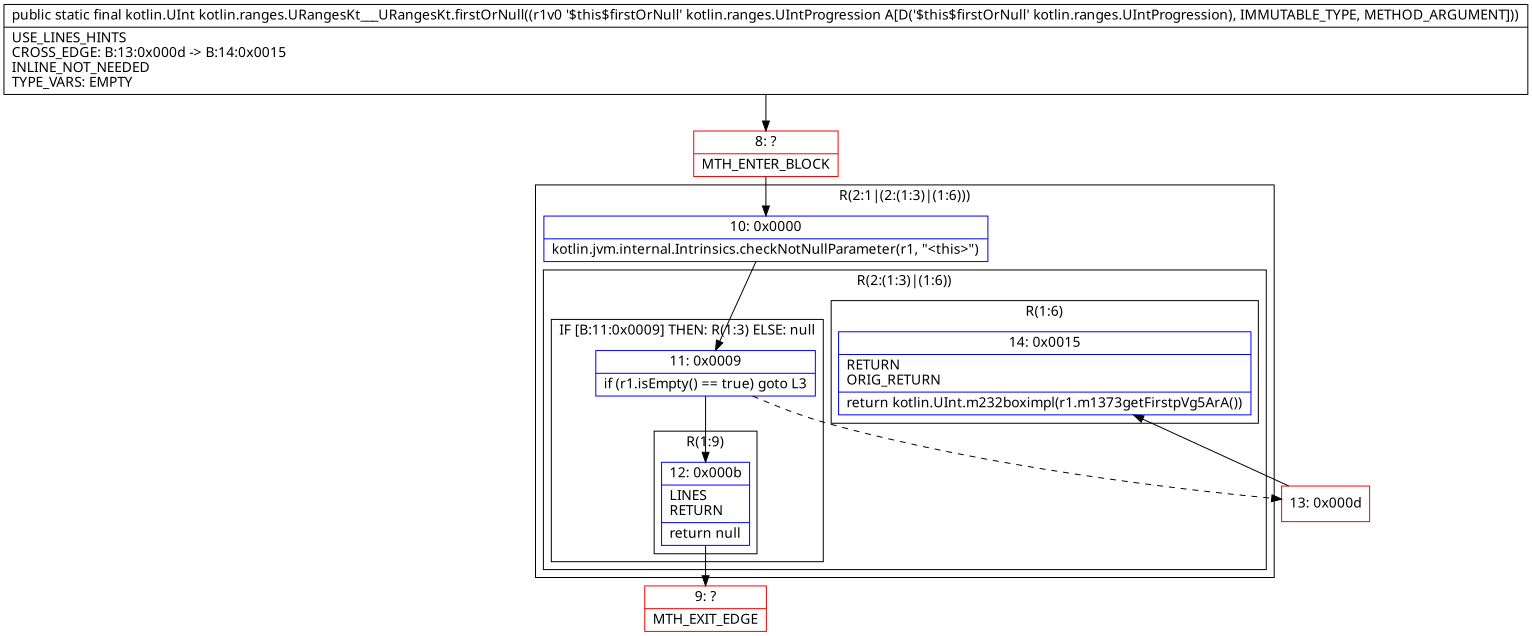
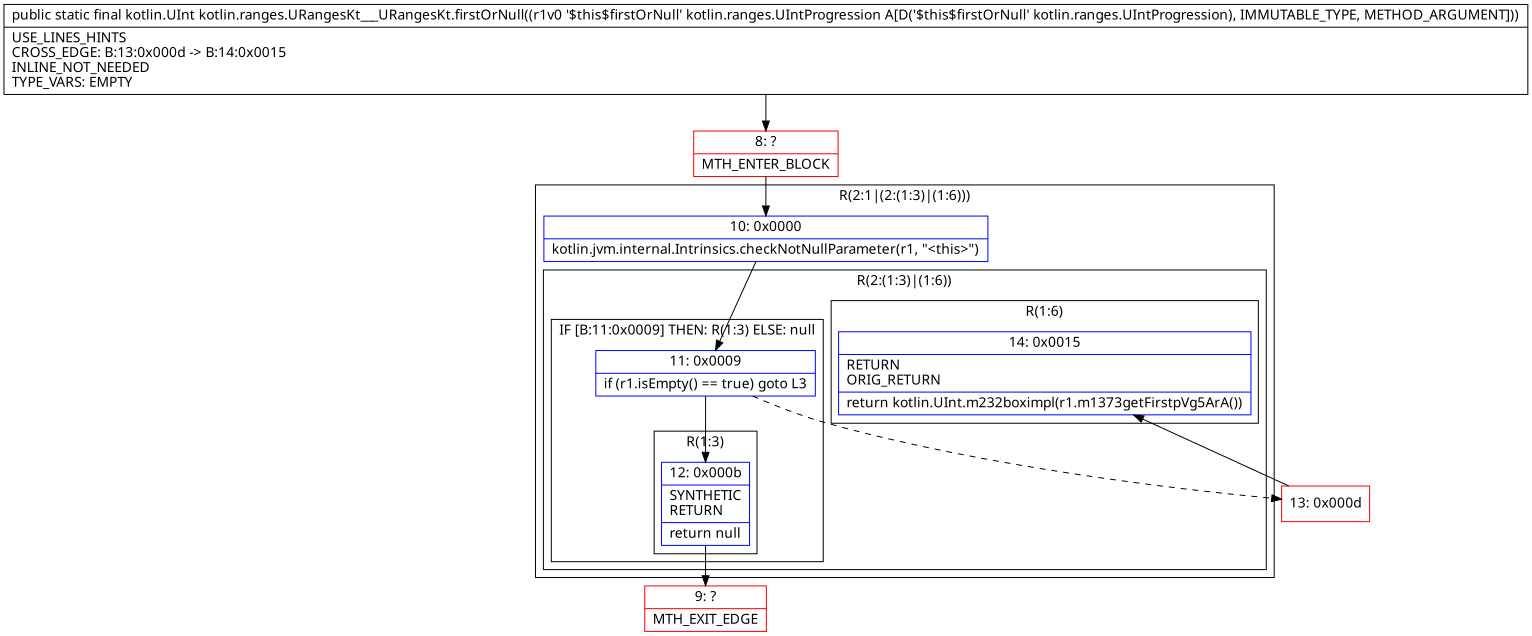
cluster "R(1:9)": label "R(1:9)" -> "R(1:3)"
node "12: 0x000b": text "LINES" -> "SYNTHETIC"
